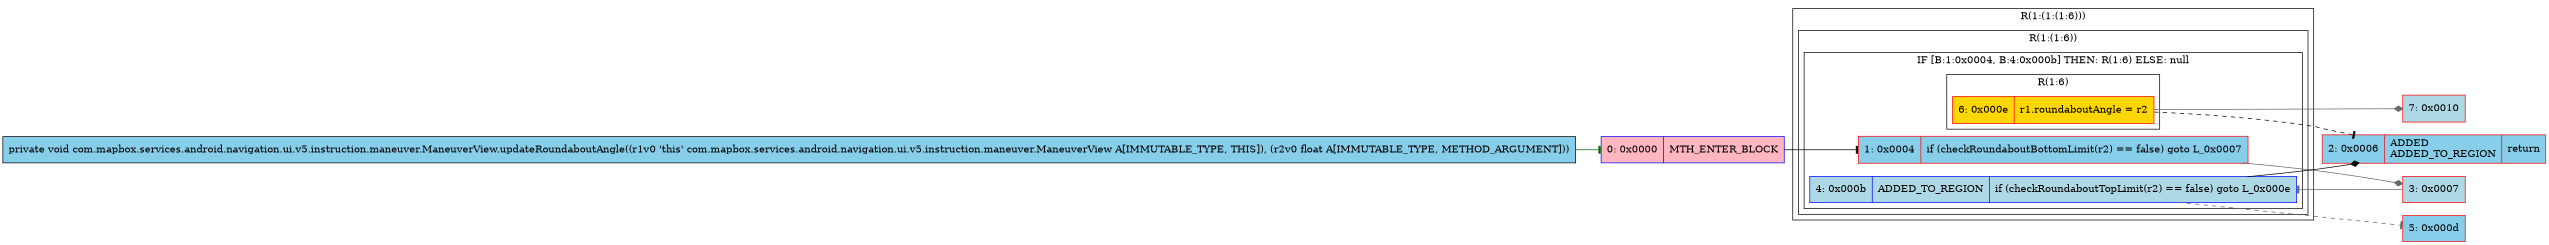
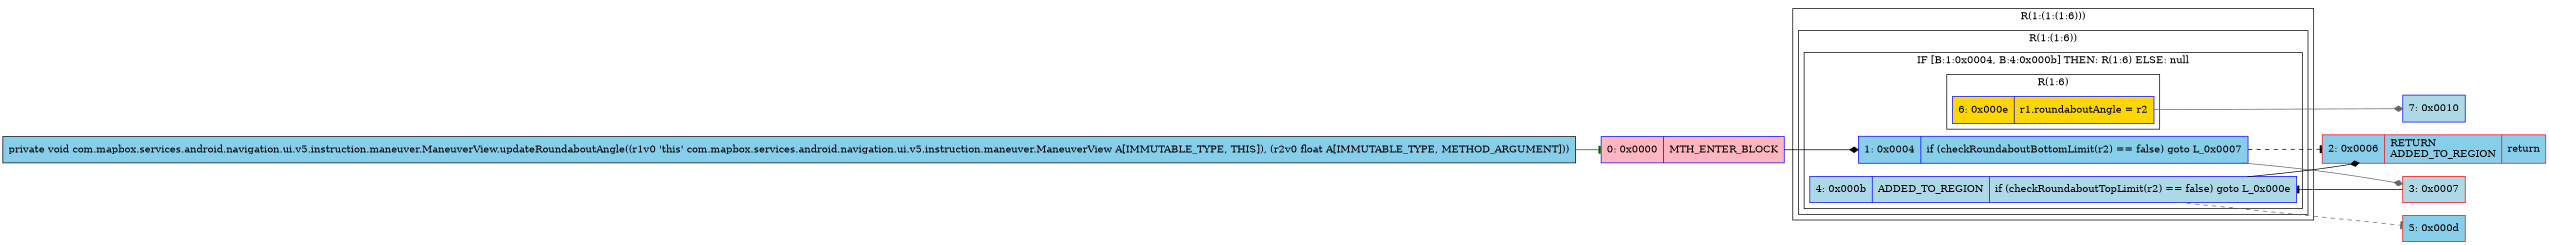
node "7: 0x0010": color red -> blue
node "6: 0x000e": color red -> blue
edge "6: 0x000e" -> "2: 0x0006": now "1: 0x0004" -> "2: 0x0006"
node "2: 0x0006": text "ADDED" -> "RETURN"
edge "0: 0x0000" -> "1: 0x0004": arrowhead tee -> diamond
node "1: 0x0004": color red -> blue
edge "3: 0x0007" -> "4: 0x000b": color gray40 -> black
